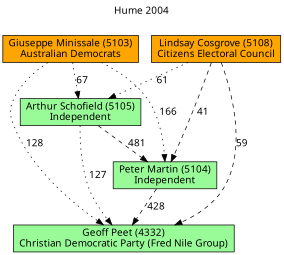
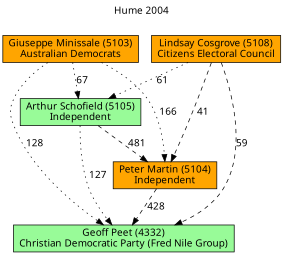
node "Peter Martin (5104) Independent": fillcolor palegreen -> orange
